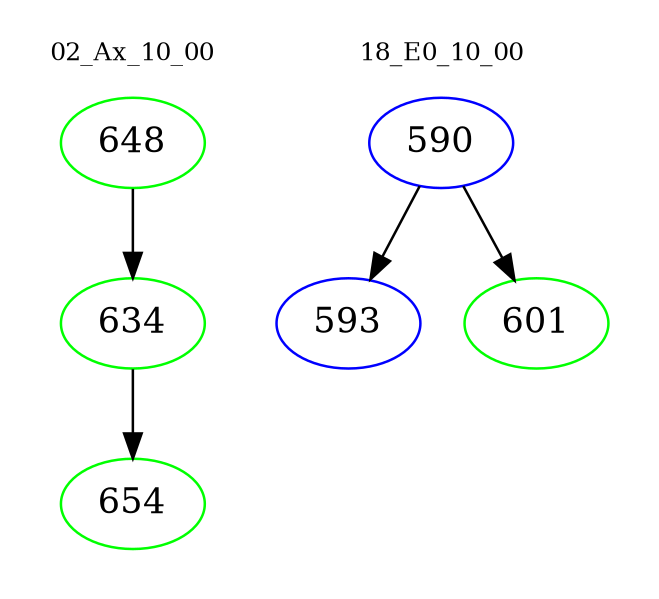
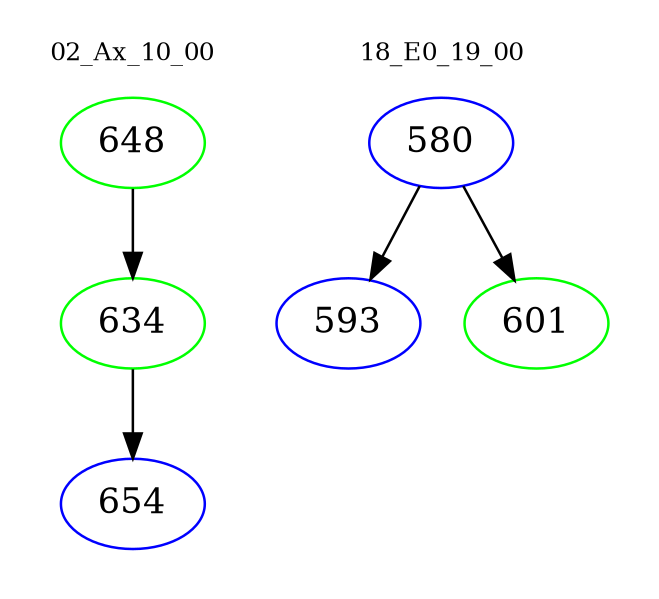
cluster "18_E0_10_00": label "18_E0_10_00" -> "18_E0_19_00"
node "590": label "590" -> "580"
node "654": color green -> blue
